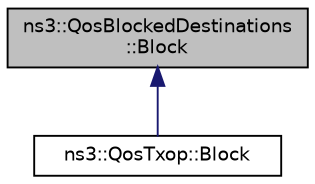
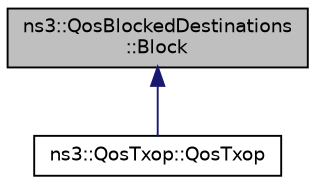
node "ns3::QosTxop::Block": label "ns3::QosTxop::Block" -> "ns3::QosTxop::QosTxop"
